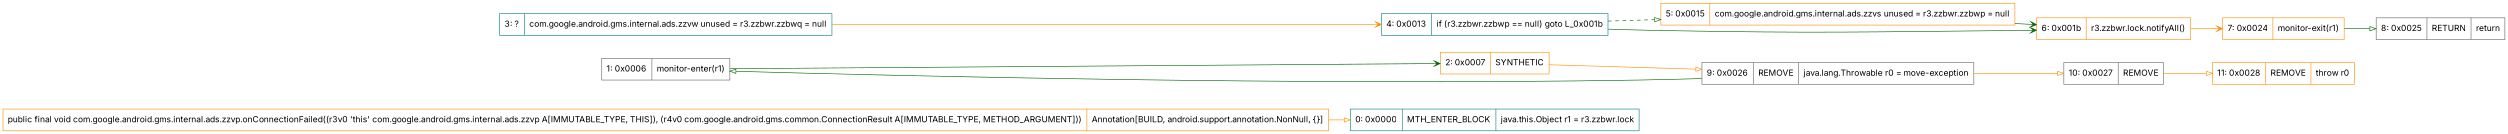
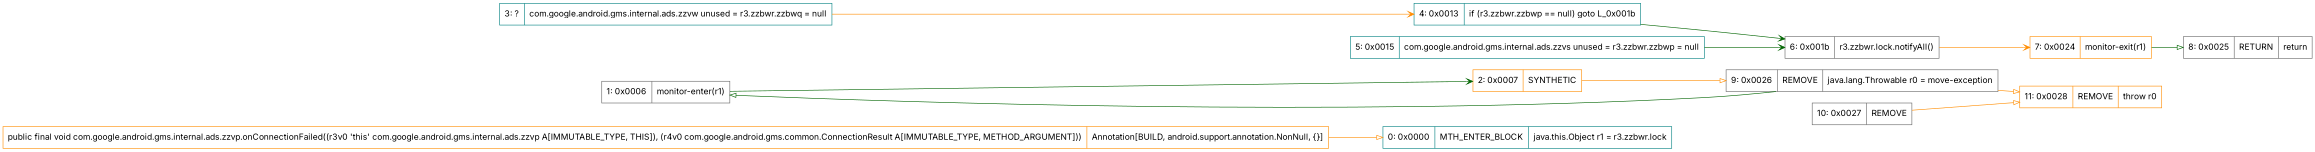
node "5: 0x0015": color darkorange -> teal
edge "4: 0x0013" -> "5: 0x0015": removed
node "6: 0x001b": color darkorange -> gray40
edge "9: 0x0026" -> "10: 0x0027": now "9: 0x0026" -> "11: 0x0028"
